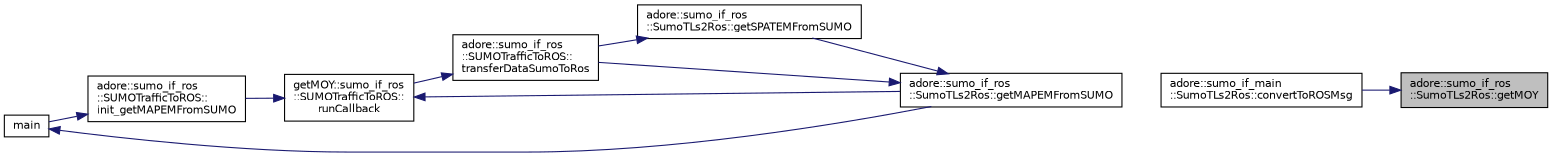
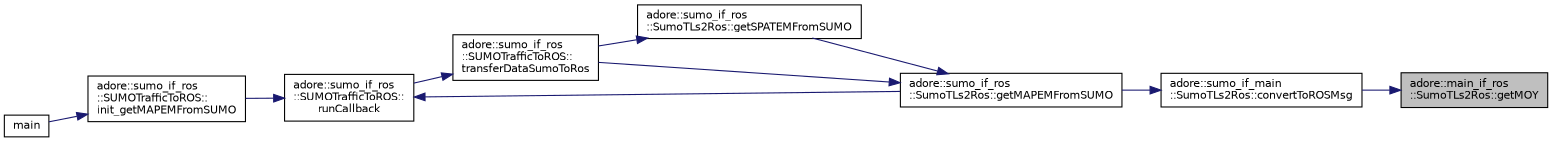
node "adore::sumo_if_ros ::SumoTLs2Ros::getMOY": label "adore::sumo_if_ros ::SumoTLs2Ros::getMOY" -> "adore::main_if_ros ::SumoTLs2Ros::getMOY"
node "getMOY::sumo_if_ros ::SUMOTrafficToROS:: runCallback": label "getMOY::sumo_if_ros ::SUMOTrafficToROS:: runCallback" -> "adore::sumo_if_ros ::SUMOTrafficToROS:: runCallback"
edge "adore::sumo_if_ros ::SumoTLs2Ros::getMAPEMFromSUMO" -> "main": now "adore::sumo_if_ros ::SumoTLs2Ros::getMAPEMFromSUMO" -> "adore::sumo_if_main ::SumoTLs2Ros::convertToROSMsg"
